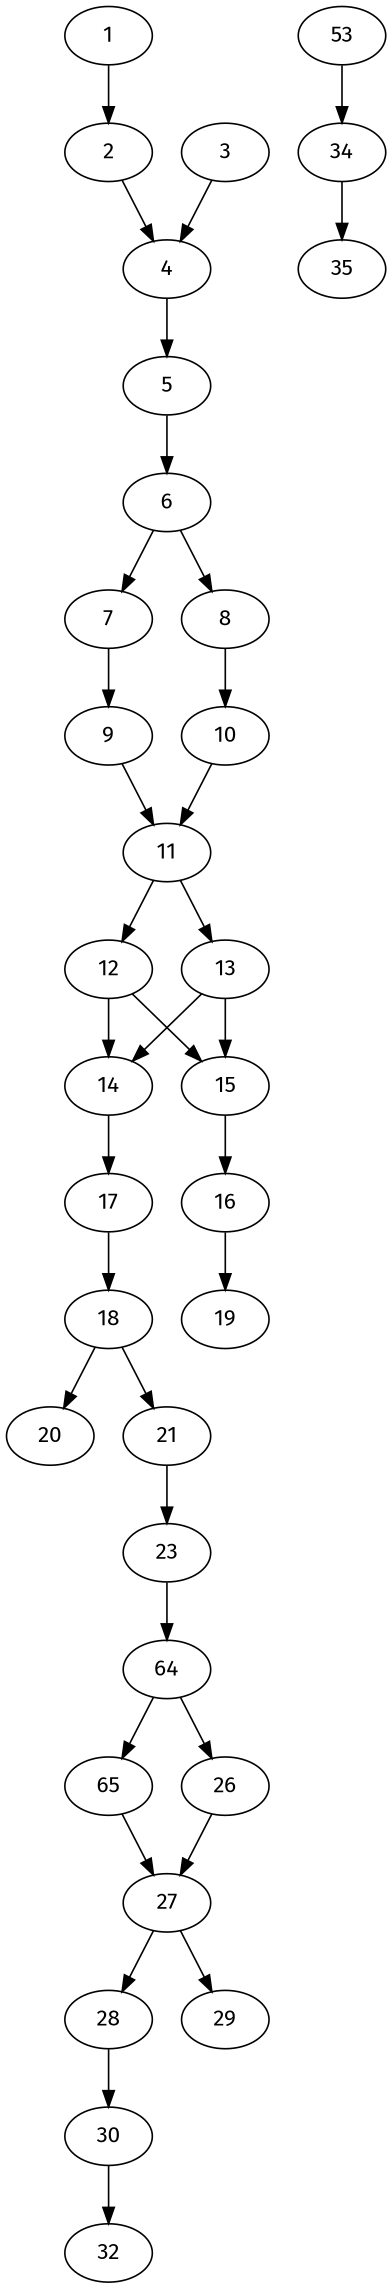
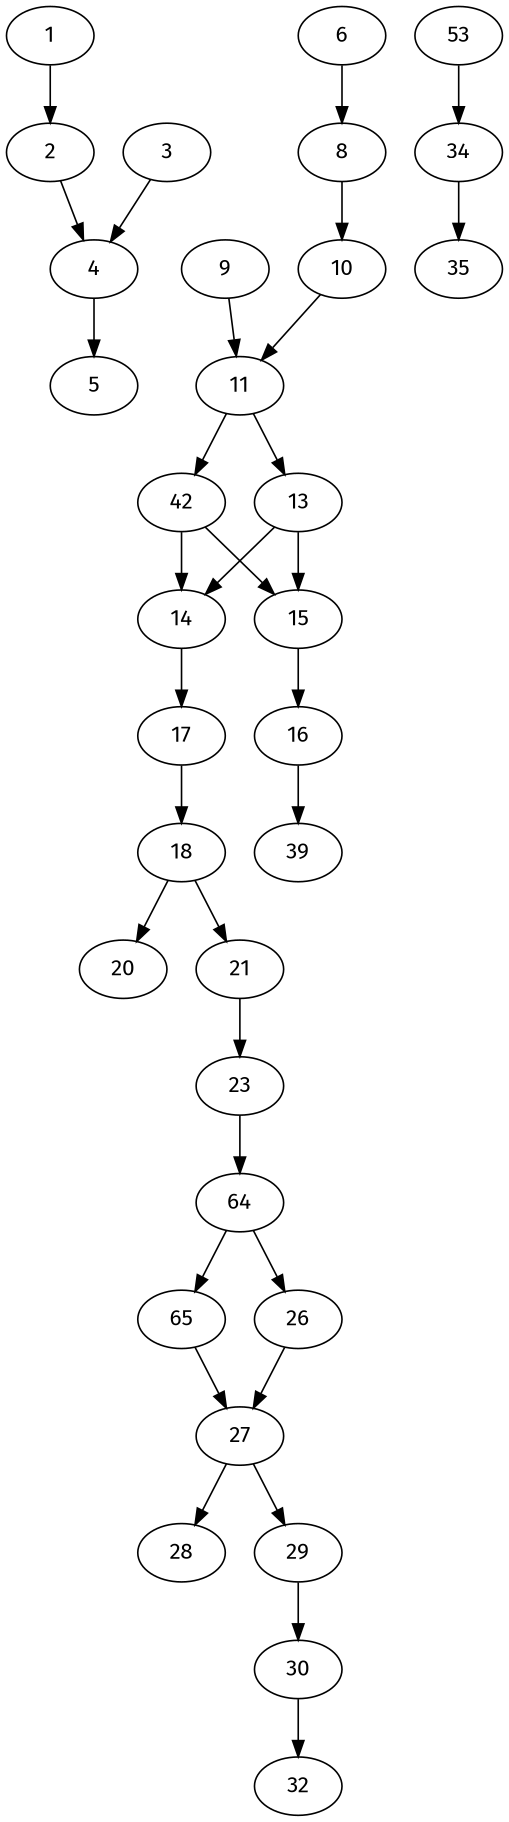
edge "5" -> "6": removed
node "7": removed
node "12": label "12" -> "42"
node "19": label "19" -> "39"
edge "28" -> "30": now "29" -> "30"
